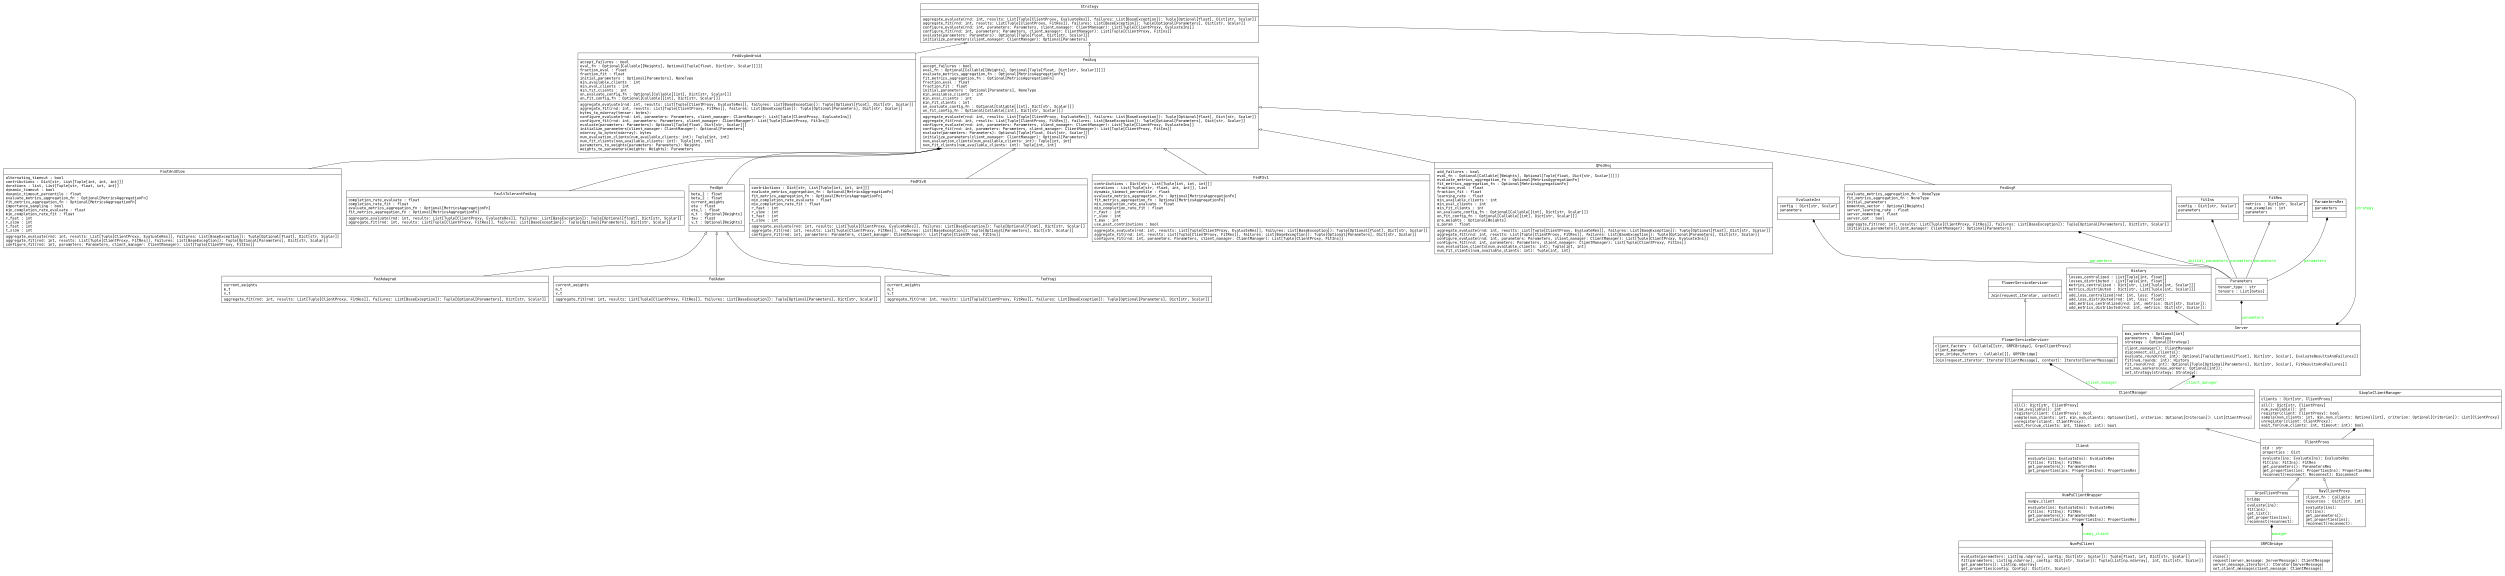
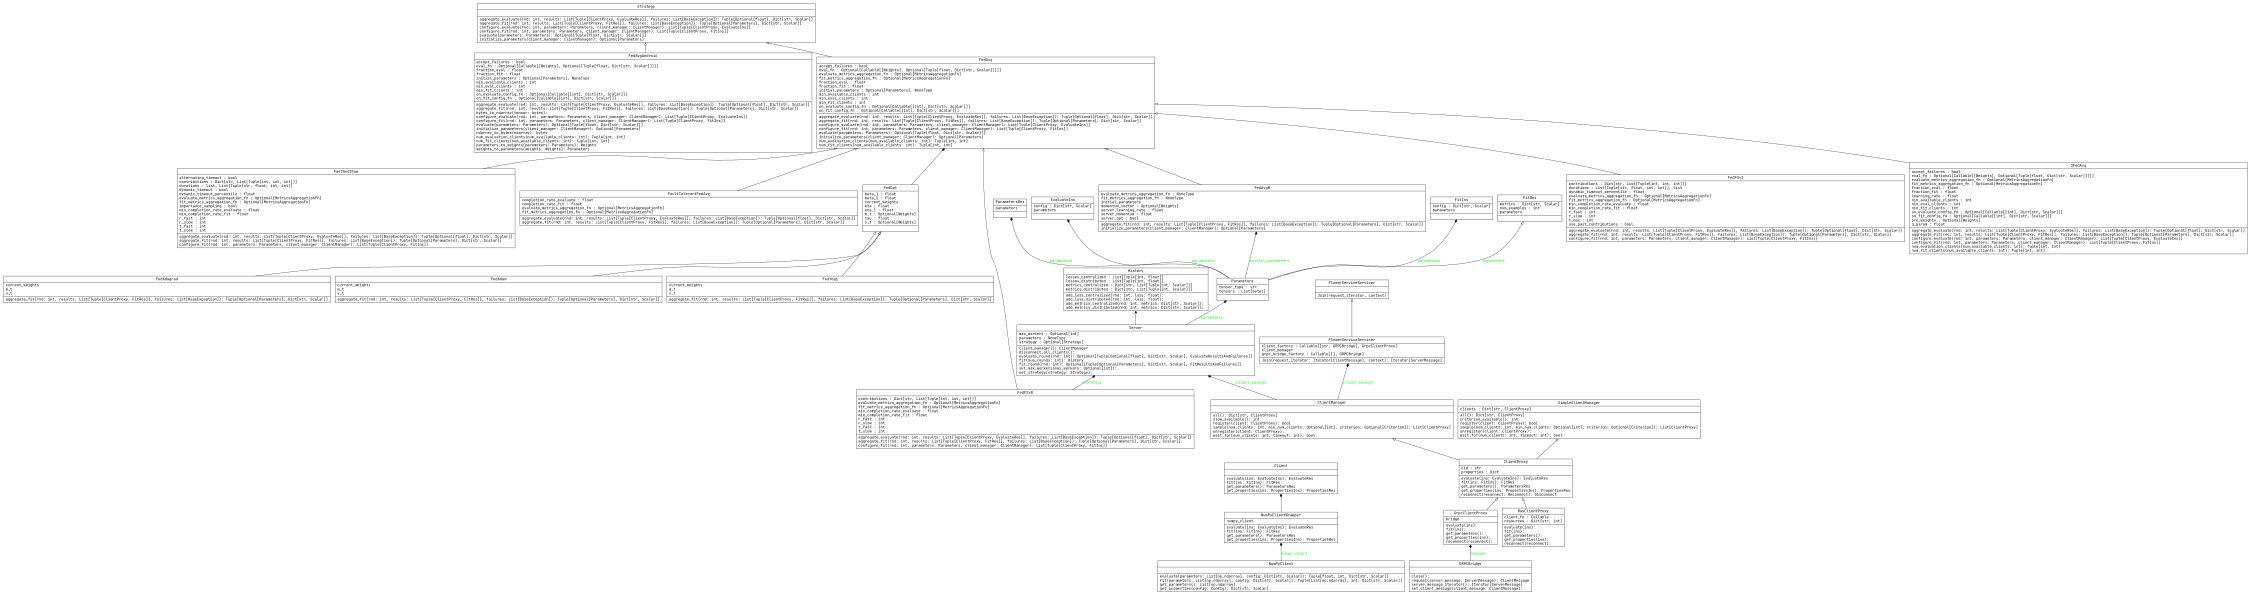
edge "Strategy" -> "Server": now "FedFSv0" -> "Server"
node "QFedAvg": text "add_failures : bool" -> "accept_failures : bool"
node "SimpleClientManager": text "num_available(): int" -> "criterion_available(): int"
edge "ClientProxy" -> "SimpleClientManager": arrowhead diamond -> empty
edge "NumPyClientWrapper" -> "Client": arrowhead empty -> diamond
node "GrpcClientProxy": text "get_list():" -> "get_parameters():"
